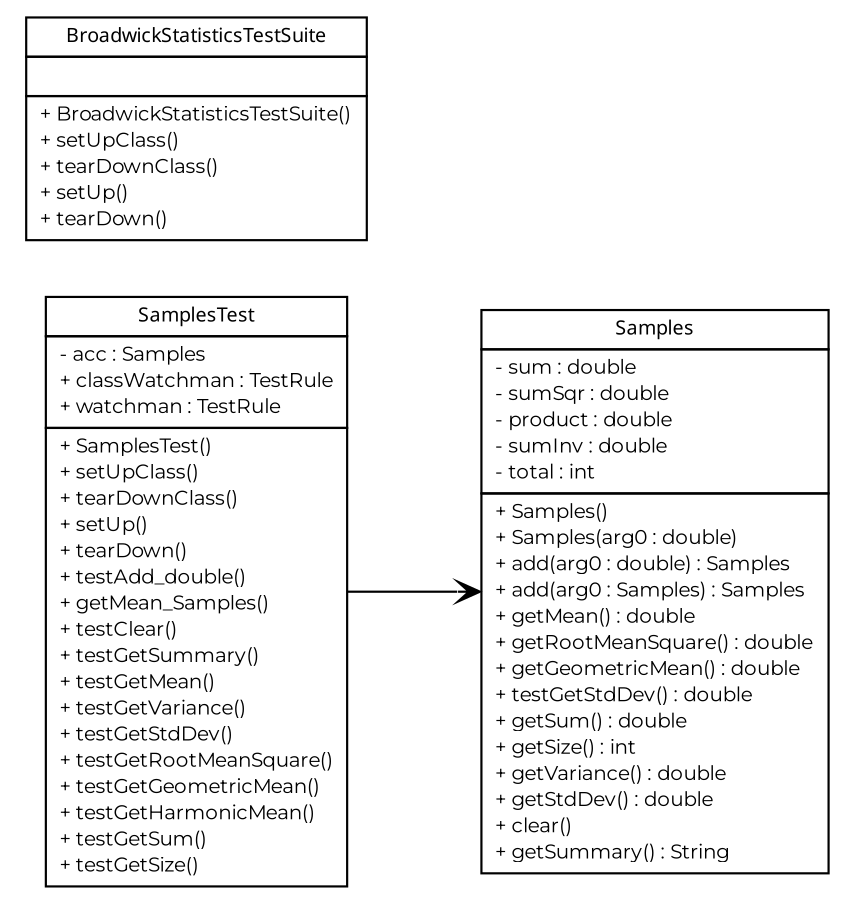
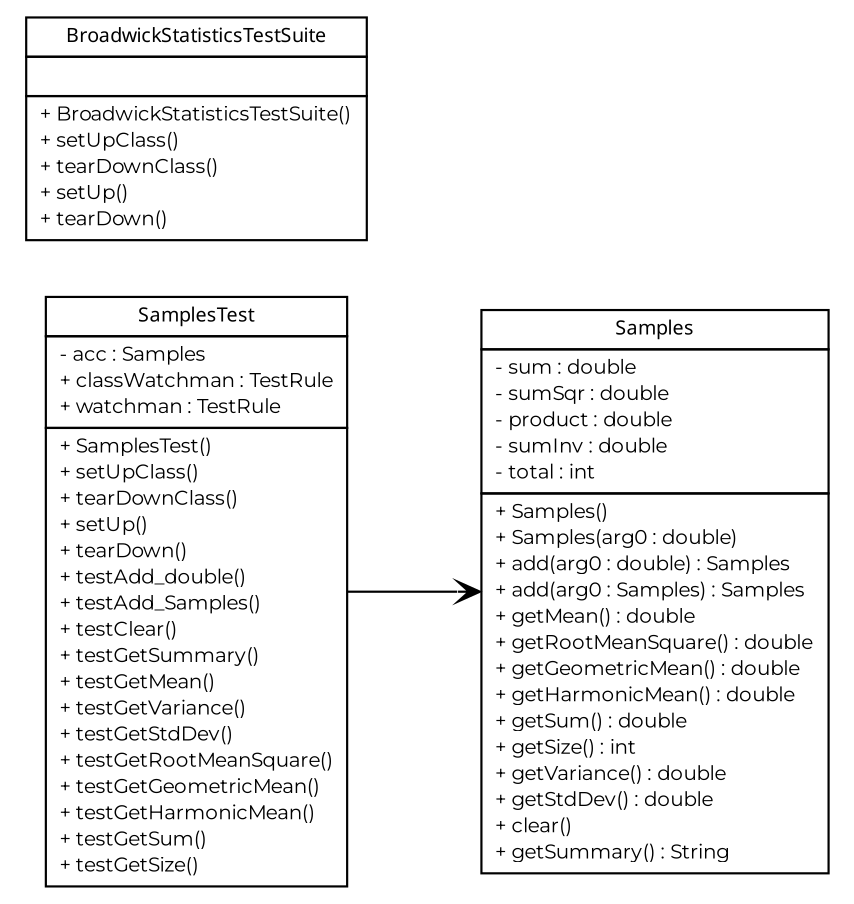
node "SamplesTest": text "+ getMean_Samples()" -> "+ testAdd_Samples()"
node "Samples": text "+ testGetStdDev() : double" -> "+ getHarmonicMean() : double"
